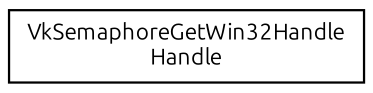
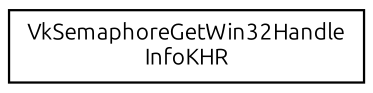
node "VkSemaphoreGetWin32Handle Handle": label "VkSemaphoreGetWin32Handle Handle" -> "VkSemaphoreGetWin32Handle InfoKHR"
